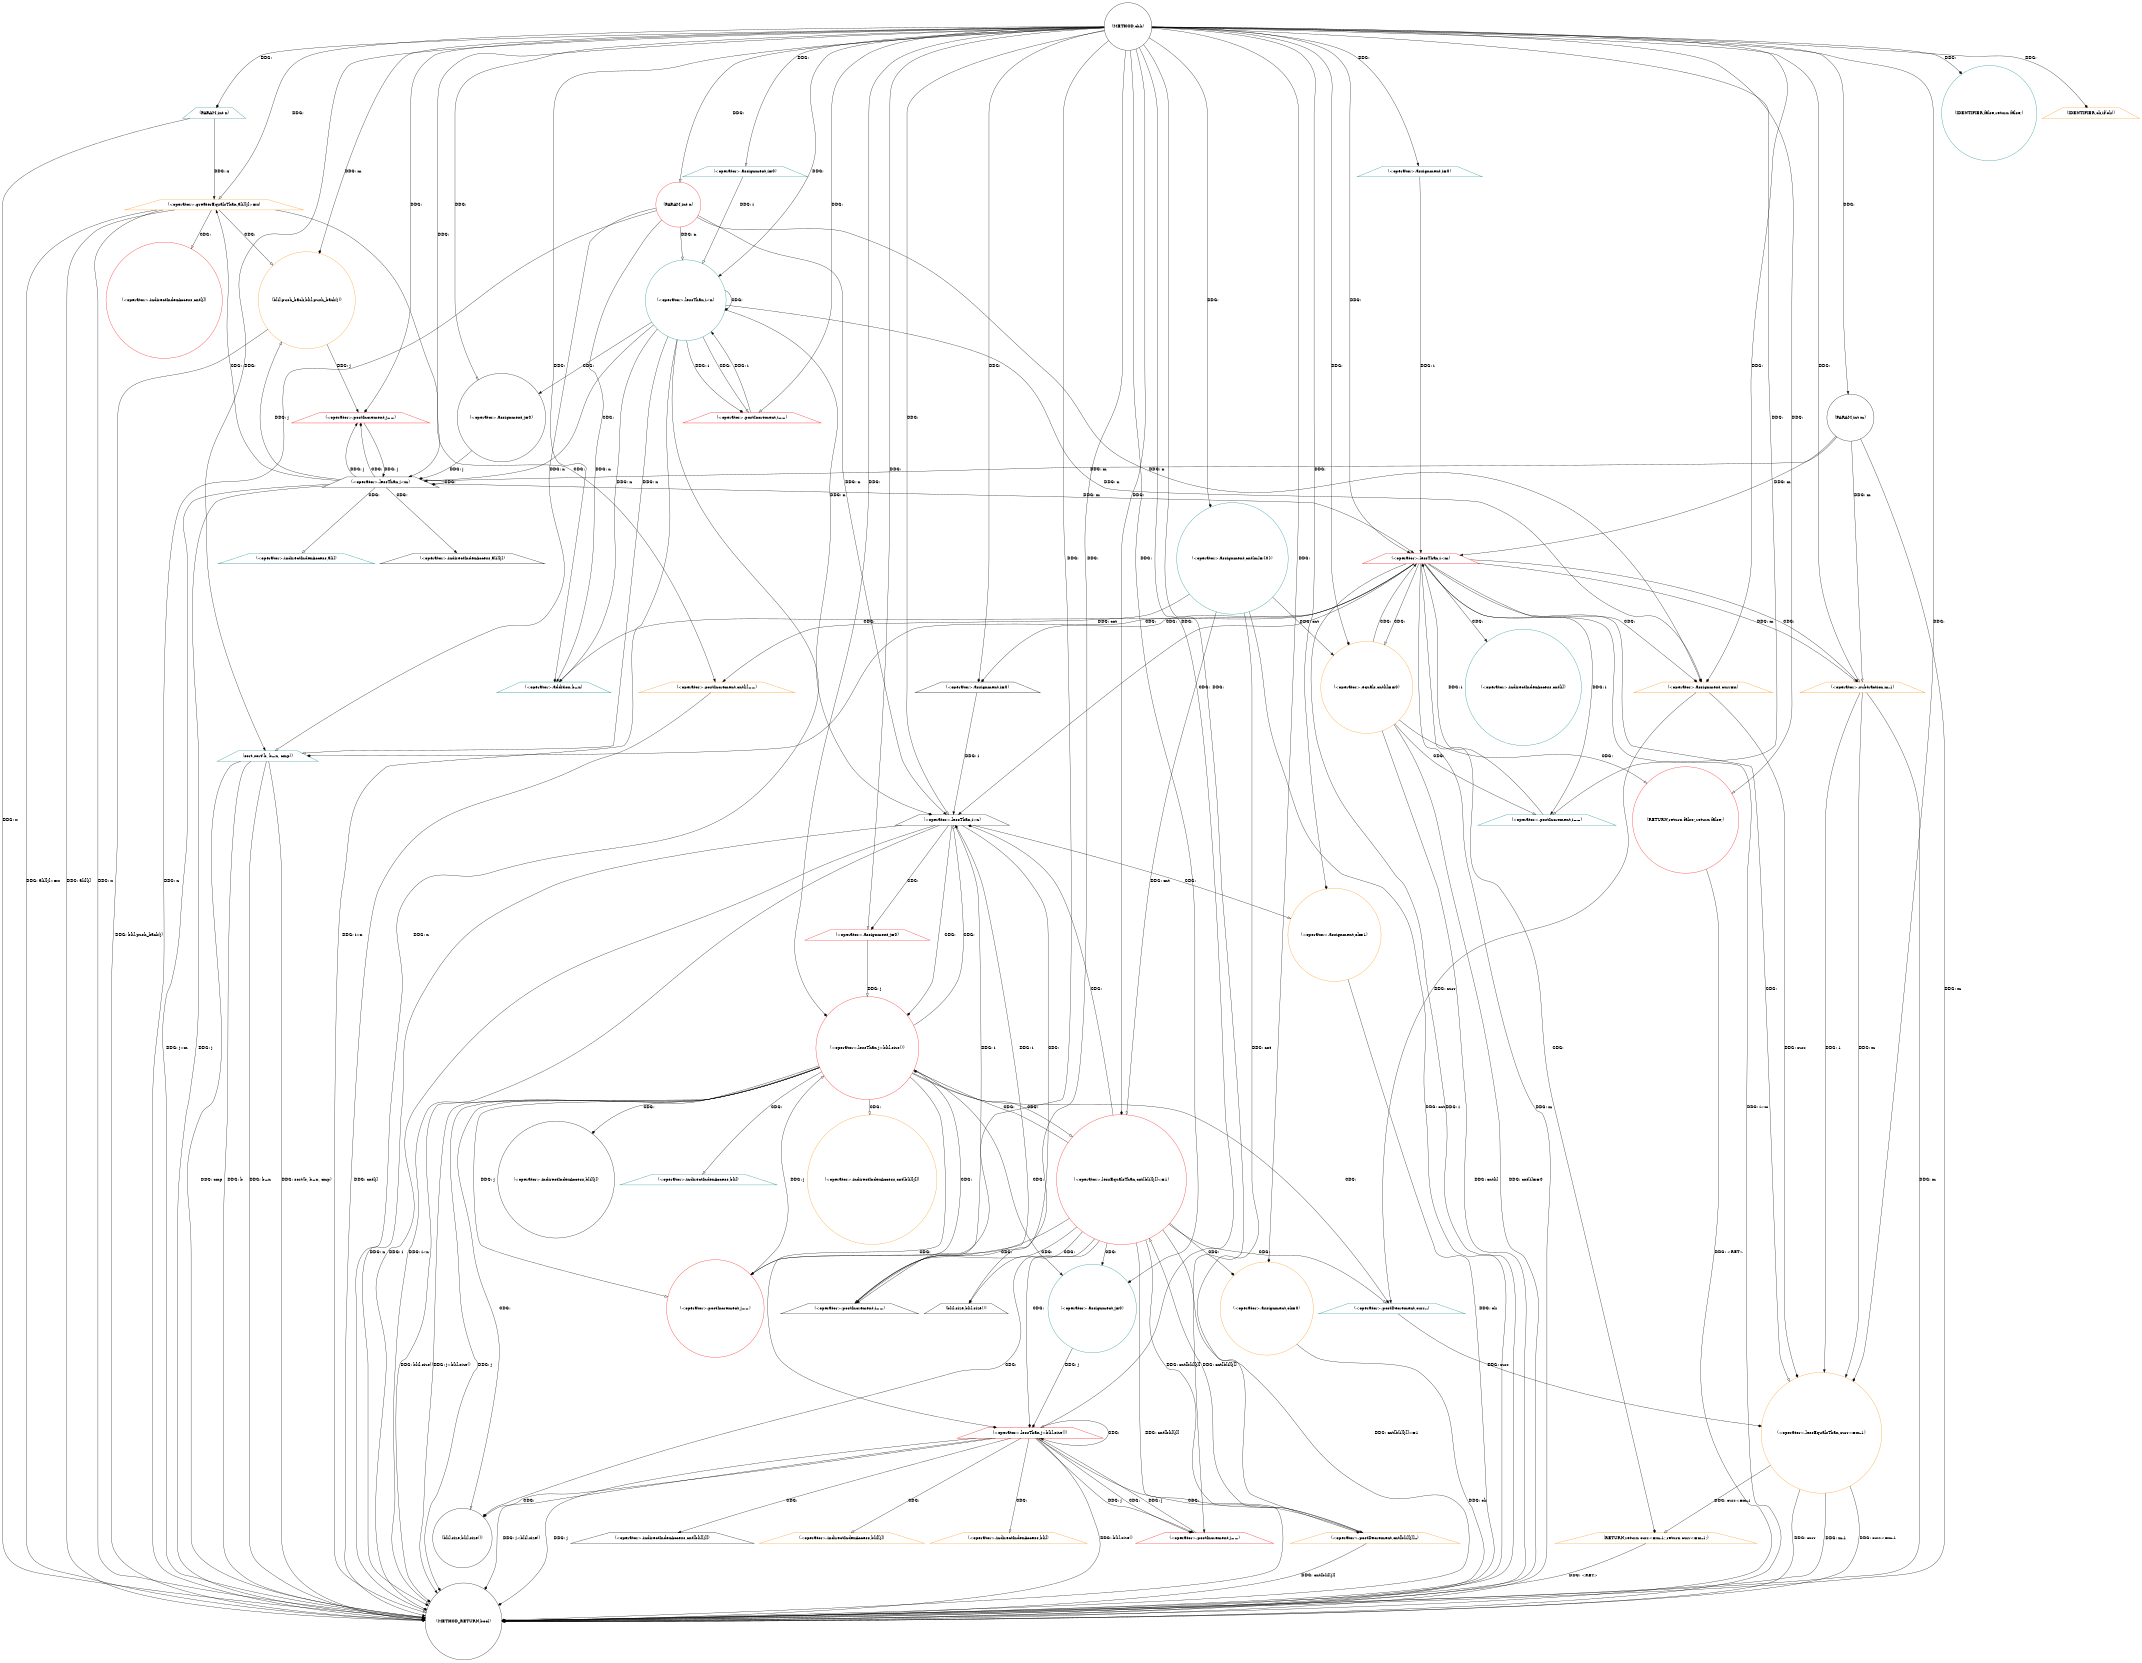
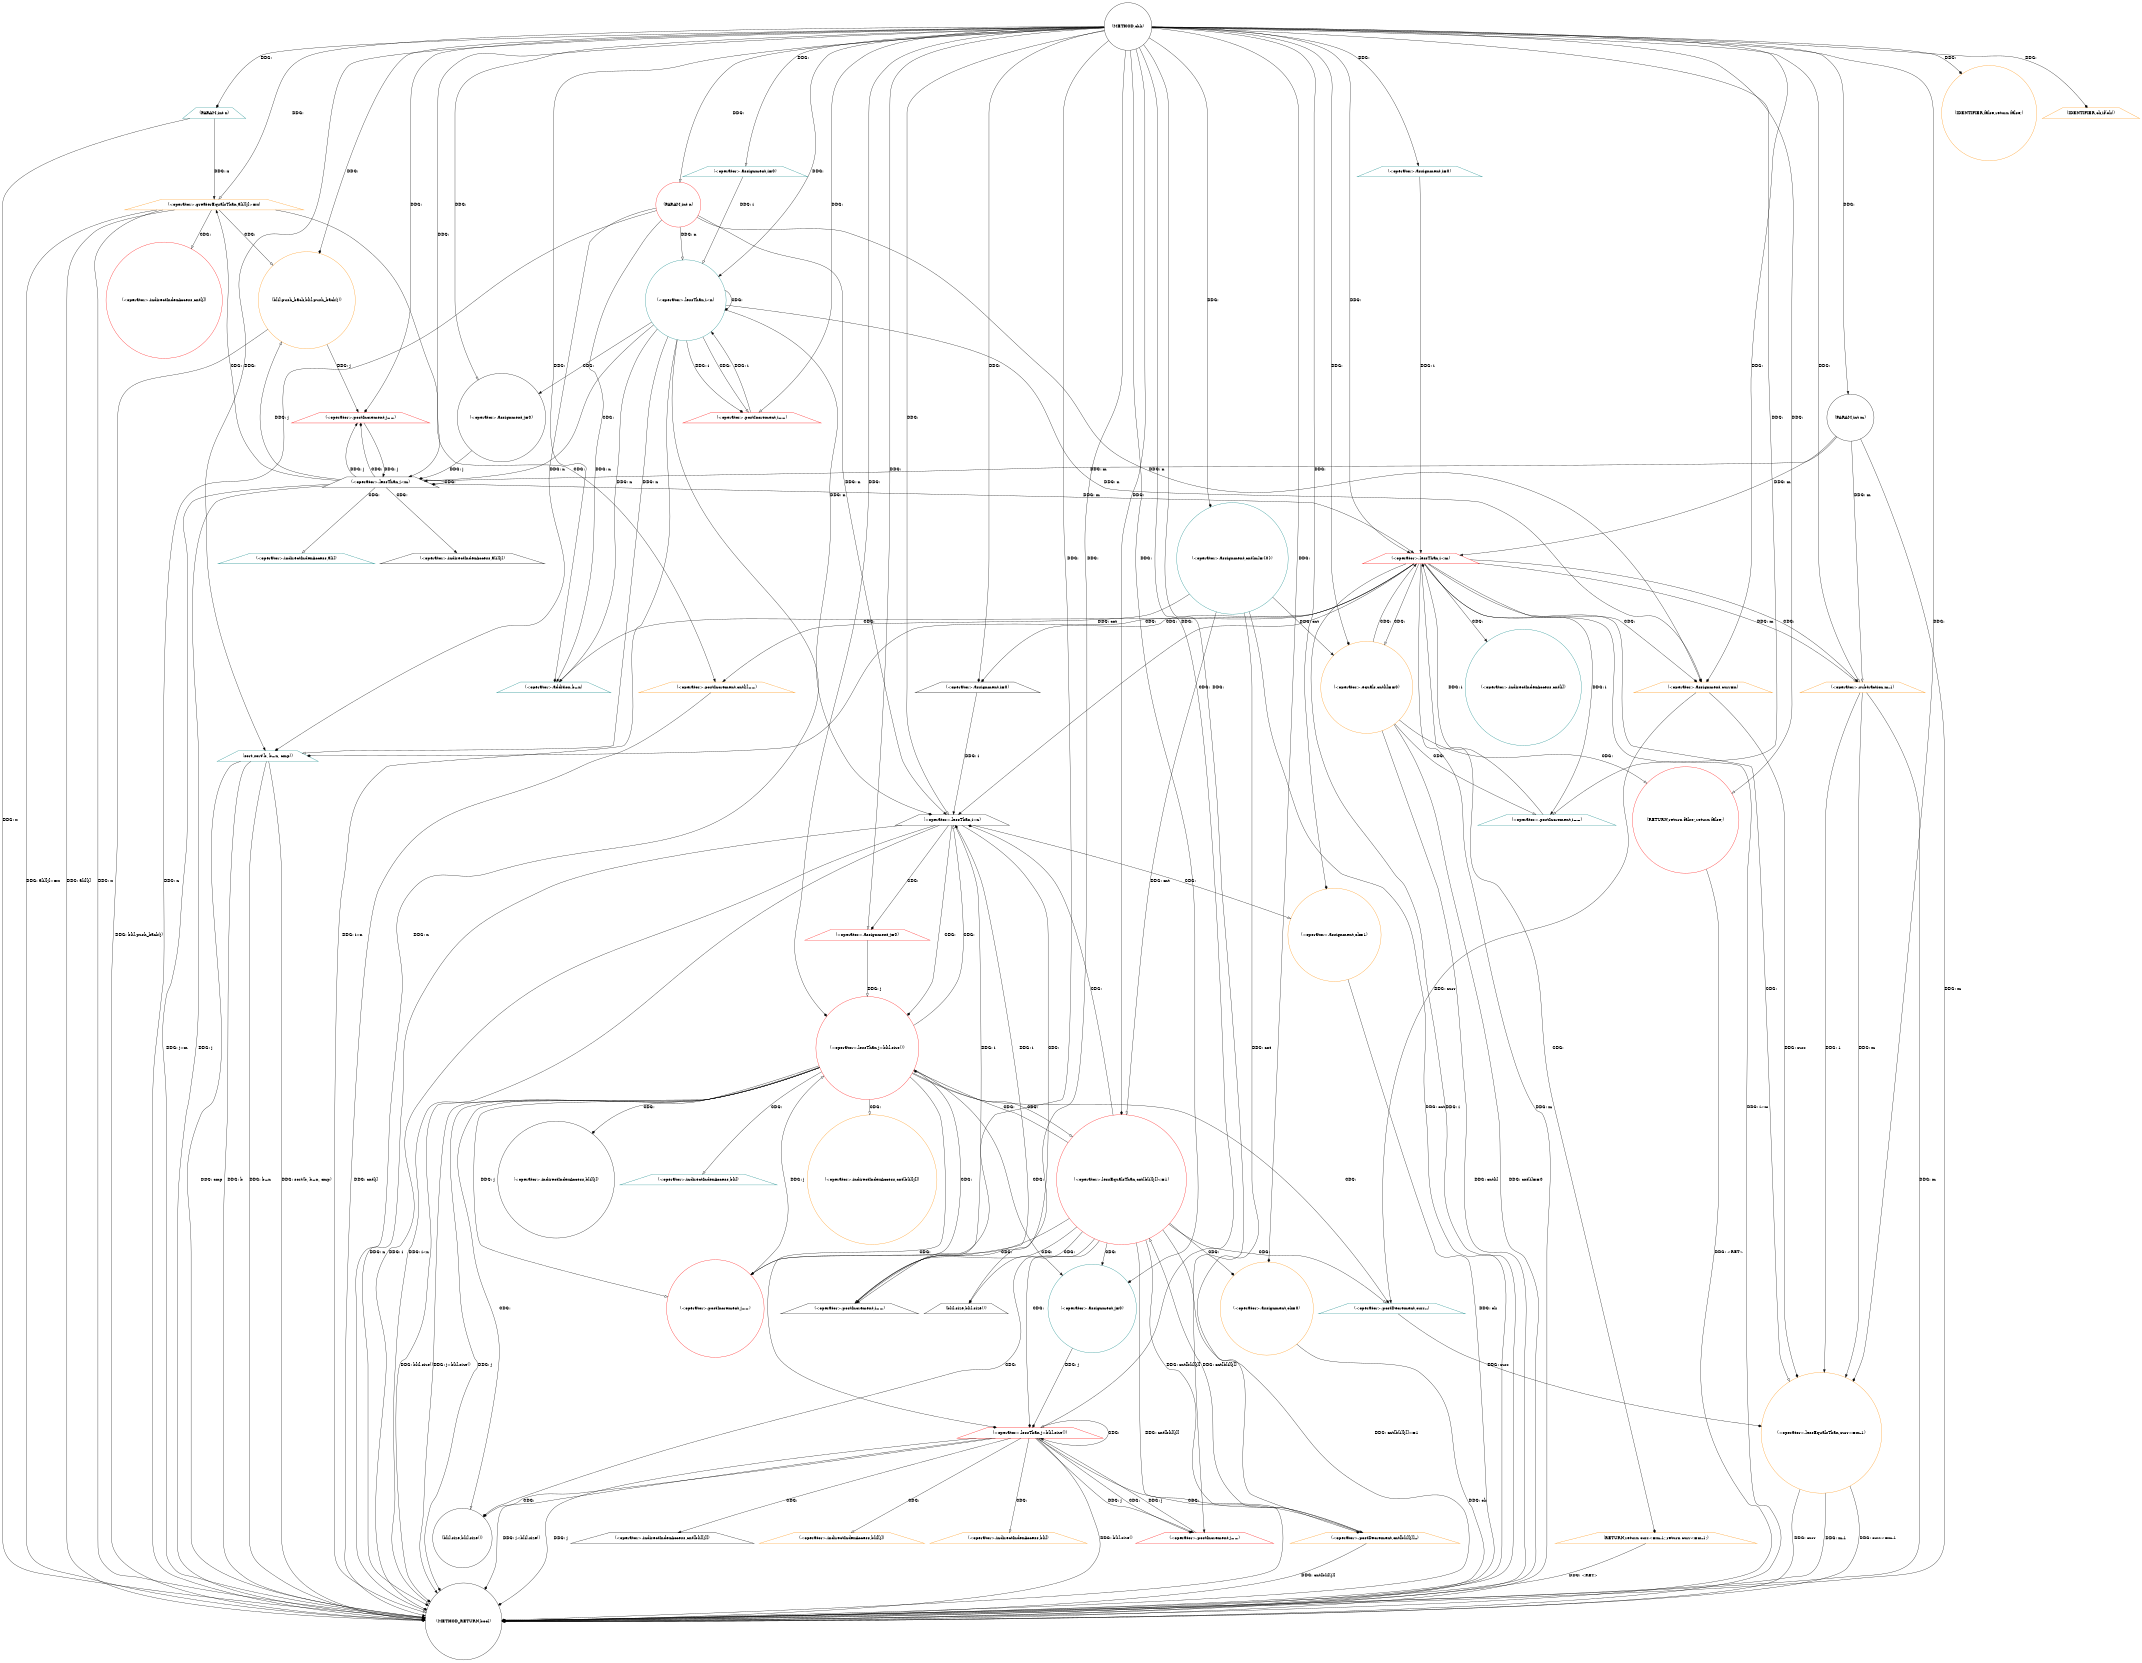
node "(IDENTIFIER,false,return false;)": color teal -> darkorange
edge "(METHOD,chk)" -> "(b[i].push_back,b[i].push_back(j))": label "DDG: m" -> "DDG: "
edge "(PARAM,int n)" -> "(sort,sort(b, b+n, cmp))": arrowhead onormal -> diamond
edge "(<operator>.lessEqualsThan,curr<=m-1)" -> "(RETURN,return curr<=m-1;,return curr<=m-1;)": removed, label "DDG: curr<=m-1"
